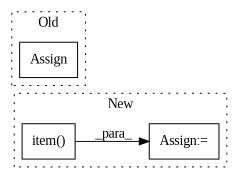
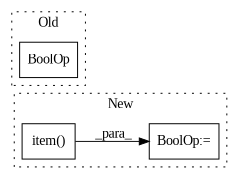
node "Assign": label "Assign" -> "BoolOp"
node "Assign:=": label "Assign:=" -> "BoolOp:="
